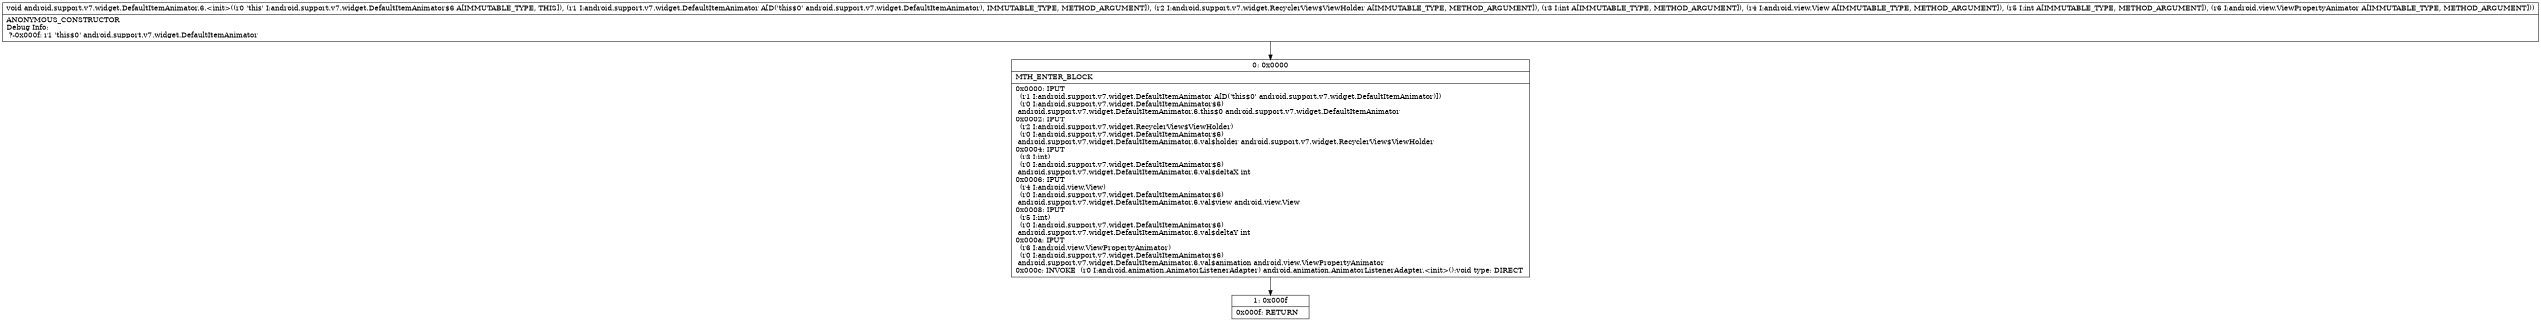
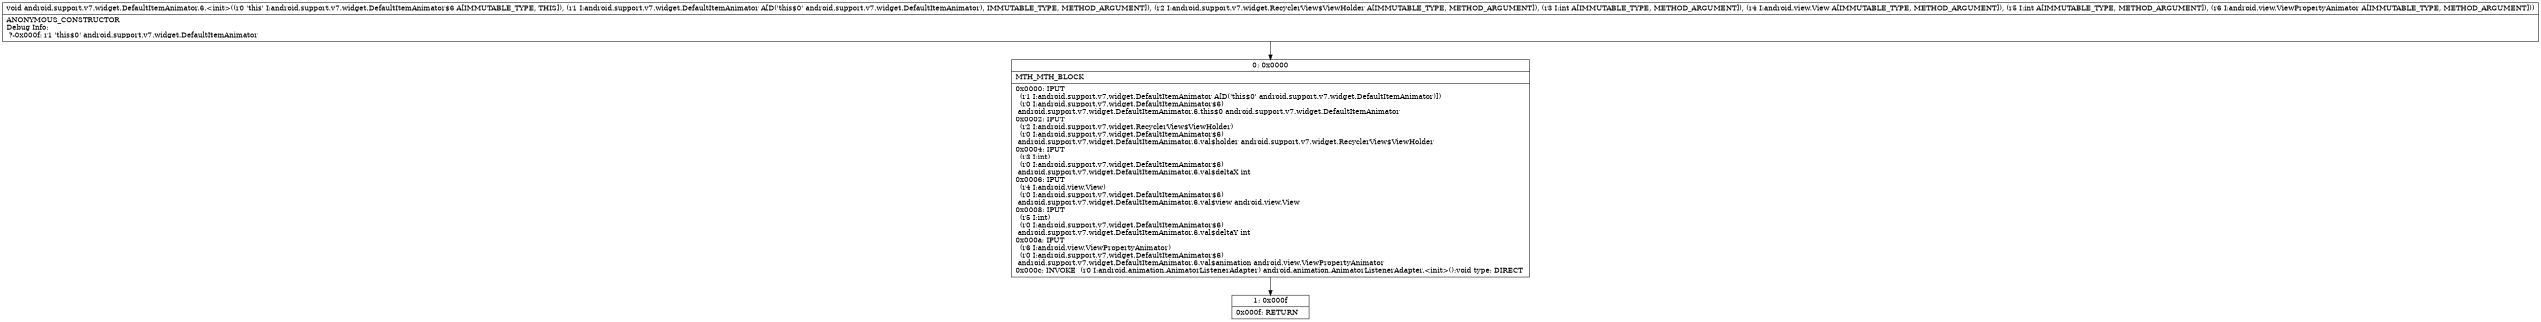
node "0: 0x0000": text "MTH_ENTER_BLOCK" -> "MTH_MTH_BLOCK"
